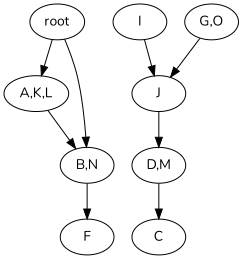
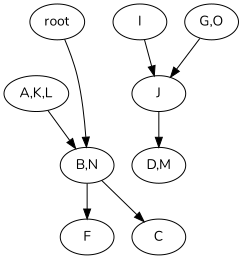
edge "root" -> "A,K,L": removed
edge "D,M" -> "C": now "B,N" -> "C"
